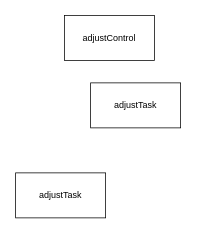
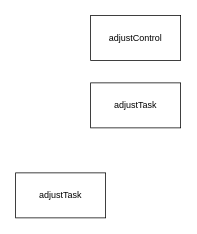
node "adjustControl": moved (109, 38) -> (135, 38)
